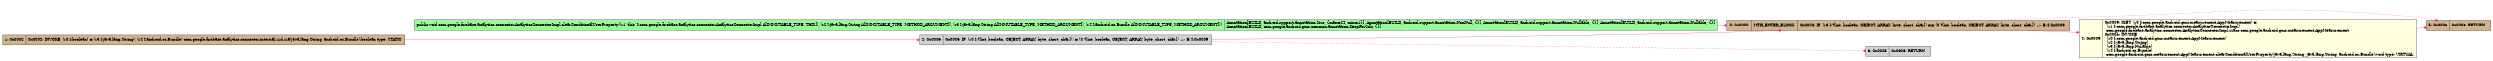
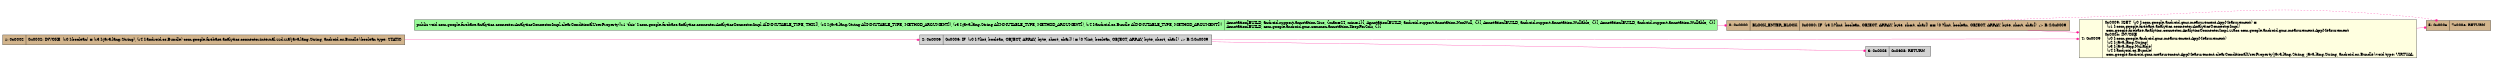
node "0: 0x0000": text "MTH_ENTER_BLOCK" -> "BLOCK_ENTER_BLOCK"
node "5: 0x000e": text "0x000e: RETURN" -> "7x000e: RETURN"
edge "2: 0x0006" -> "0: 0x0000": now "2: 0x0006" -> "4: 0x0009"
edge "2: 0x0006" -> "3: 0x0008": style dashed -> solid
